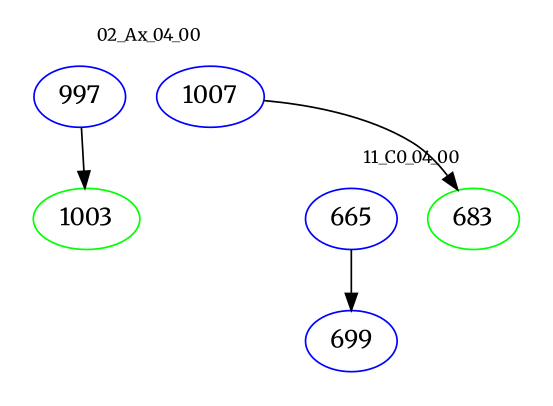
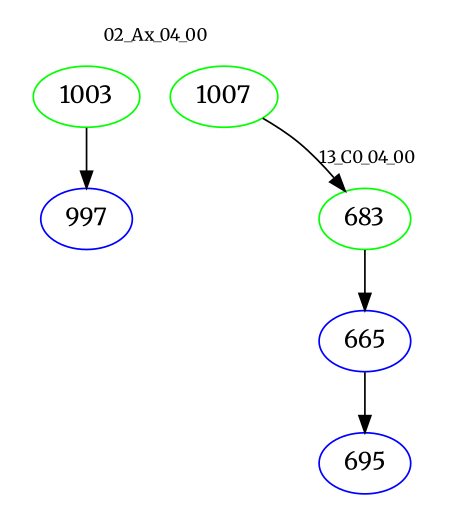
node "1007": color blue -> green
edge "997" -> "1003": reversed
cluster "11_C0_04_00": label "11_C0_04_00" -> "13_C0_04_00"
edge "683" -> "665": added
node "699": label "699" -> "695"
